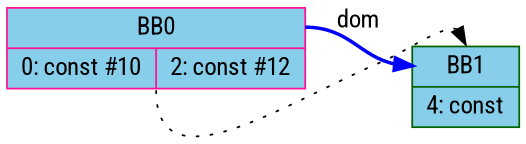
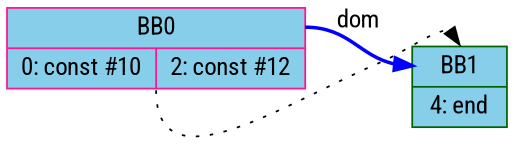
node "BB1": text "4: const" -> "4: end"
